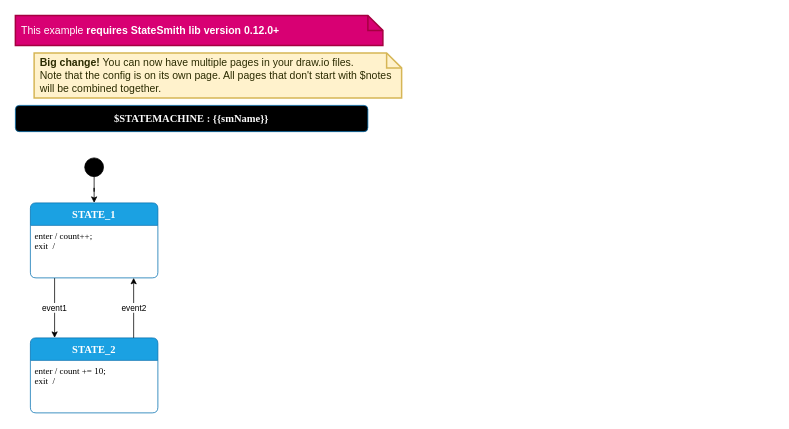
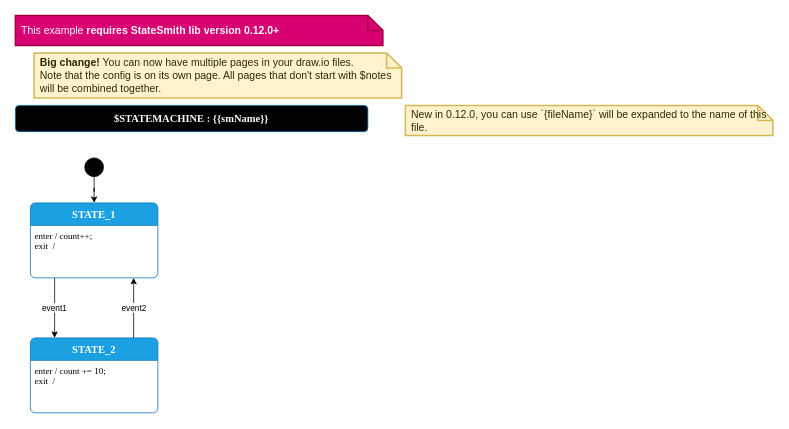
node "New in 0.12.0, you can use `{fileName}` will be expanded to the name of this file.": added
